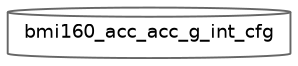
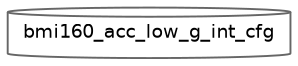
node "bmi160_acc_acc_g_int_cfg": label "bmi160_acc_acc_g_int_cfg" -> "bmi160_acc_low_g_int_cfg"
